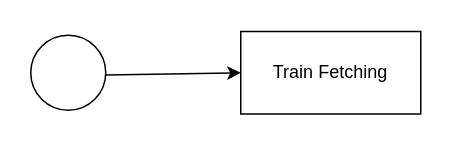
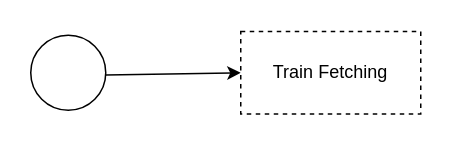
node "Train Fetching": style solid -> dashed
